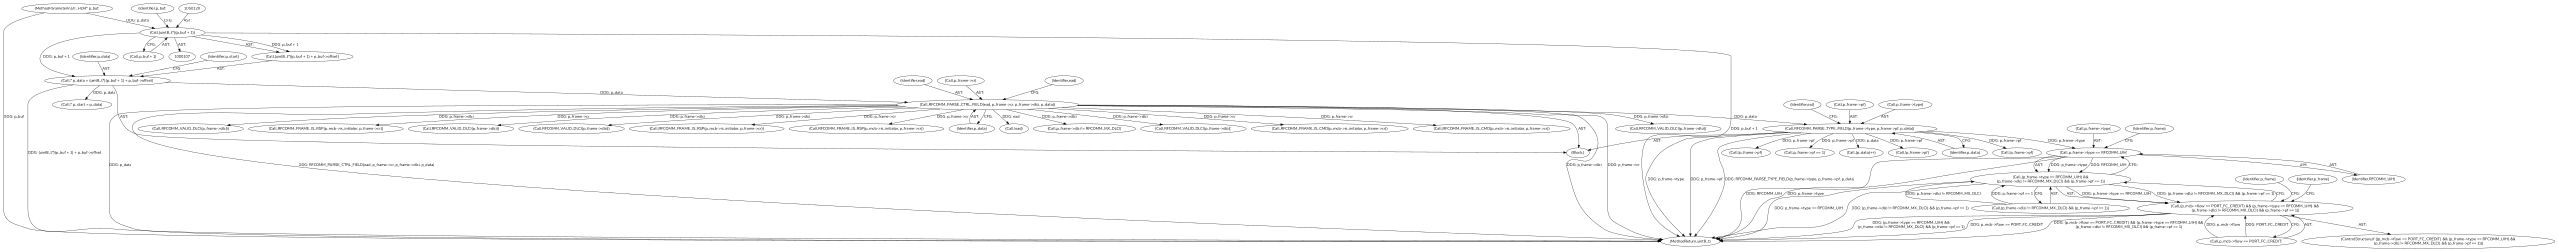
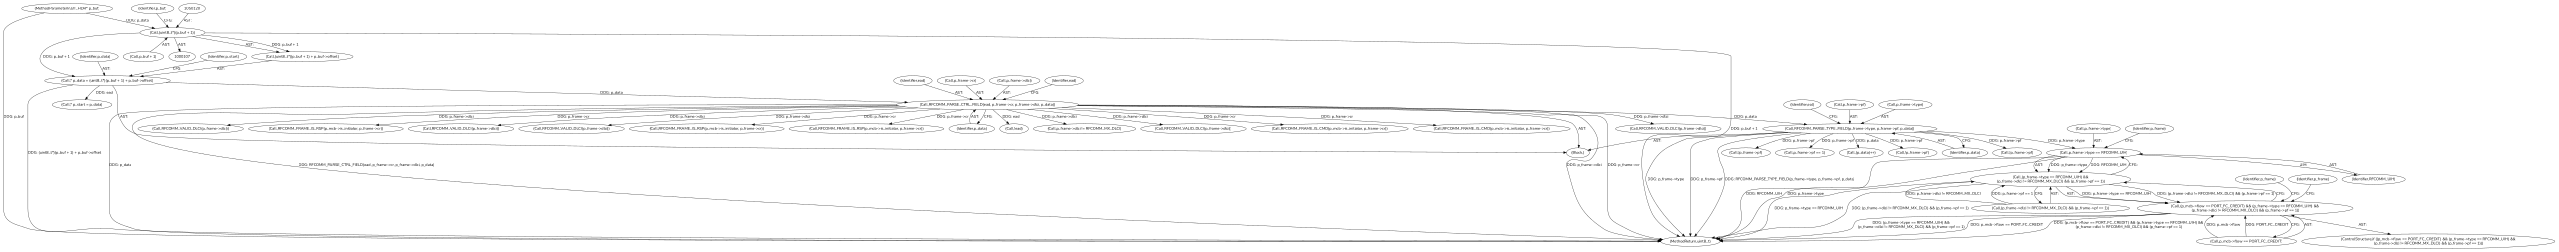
edge "(Call,(uint8_t*)(p_buf + 1))" -> "(Call,p_buf + 1)": removed, label "CFG:"
node "(Call,p_frame->dlci)": added
edge "(Call,* p_data = (uint8_t*)(p_buf + 1) + p_buf->offset)" -> "(Call,* p_start = p_data)": label "DDG: p_data" -> "DDG: ead"
